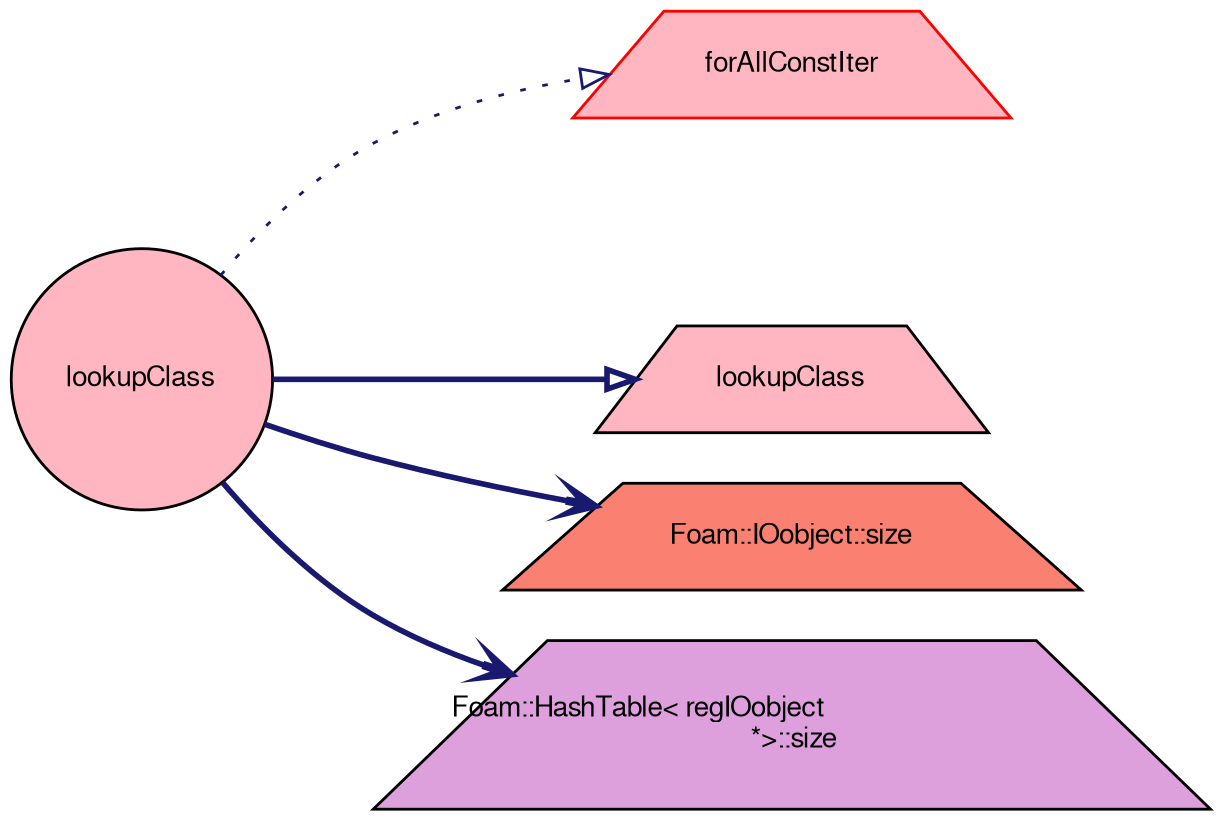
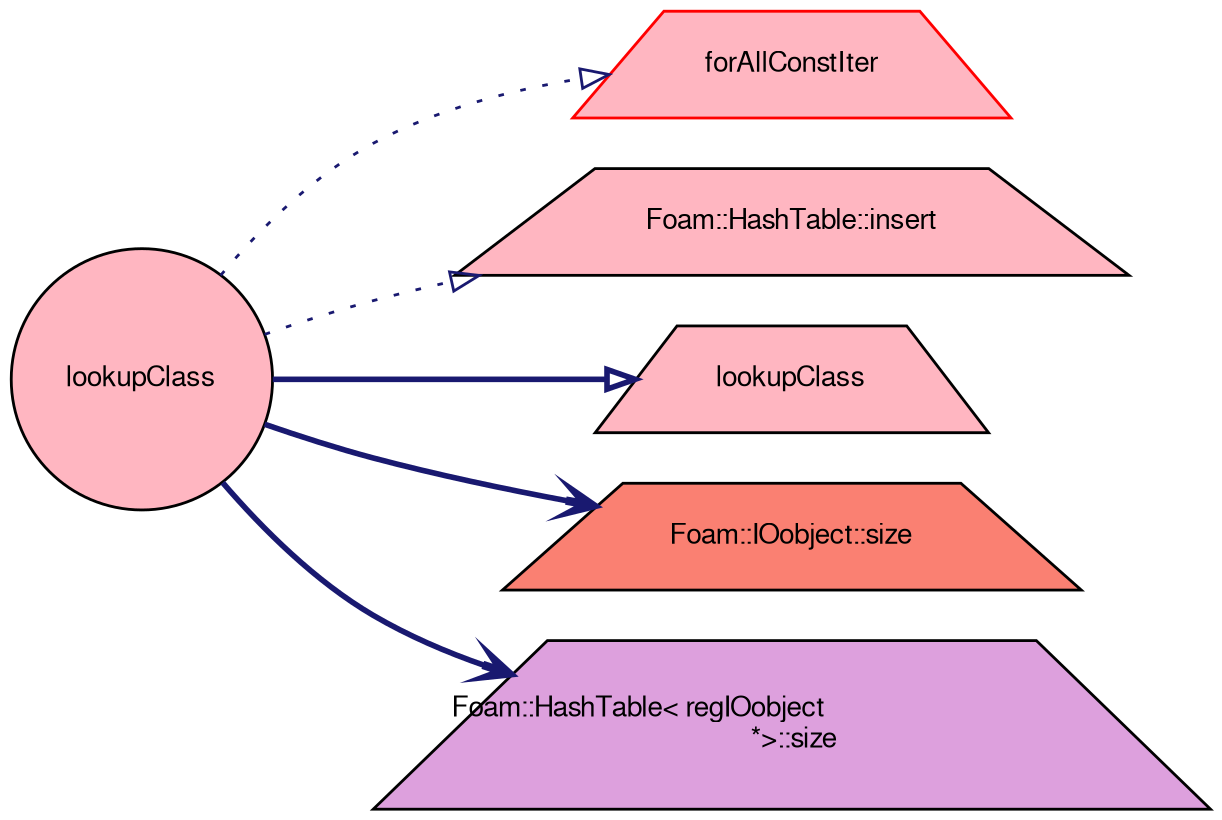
node "Foam::HashTable::insert": added
